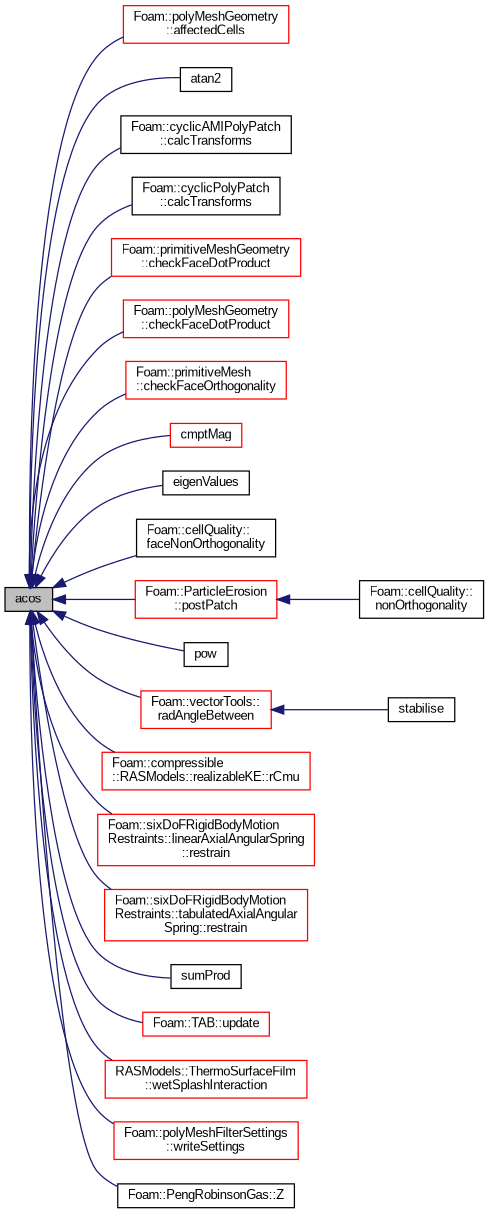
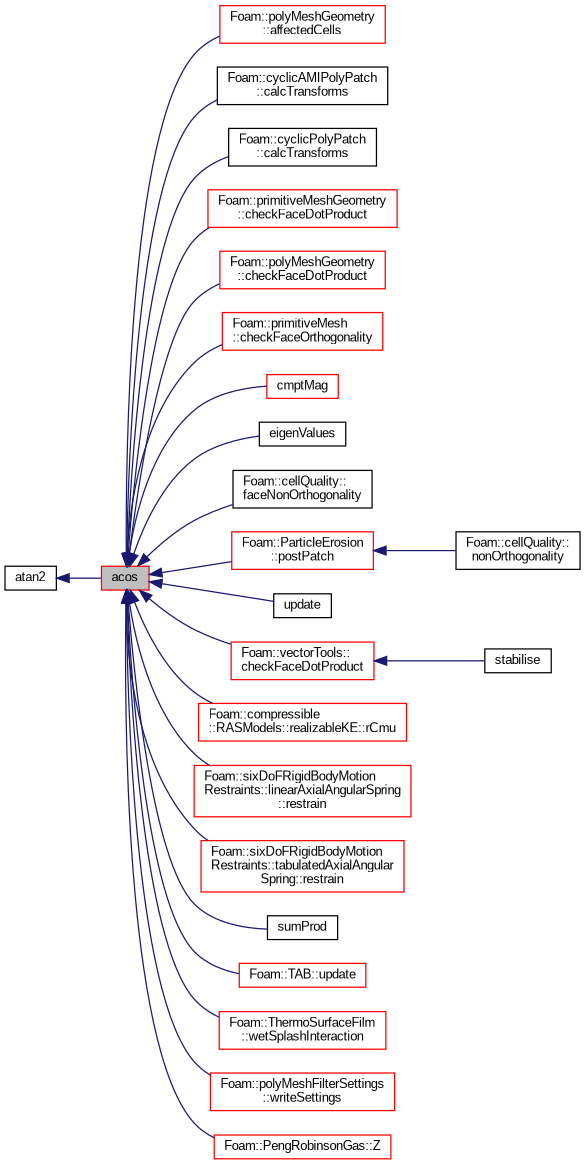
edge "atan2" -> "acos": reversed
node "acos": color black -> red
node "pow": label "pow" -> "update"
node "Foam::vectorTools:: radAngleBetween": label "Foam::vectorTools:: radAngleBetween" -> "Foam::vectorTools:: checkFaceDotProduct"
node "RASModels::ThermoSurfaceFilm ::wetSplashInteraction": label "RASModels::ThermoSurfaceFilm ::wetSplashInteraction" -> "Foam::ThermoSurfaceFilm ::wetSplashInteraction"
node "Foam::PengRobinsonGas::Z": color black -> red
